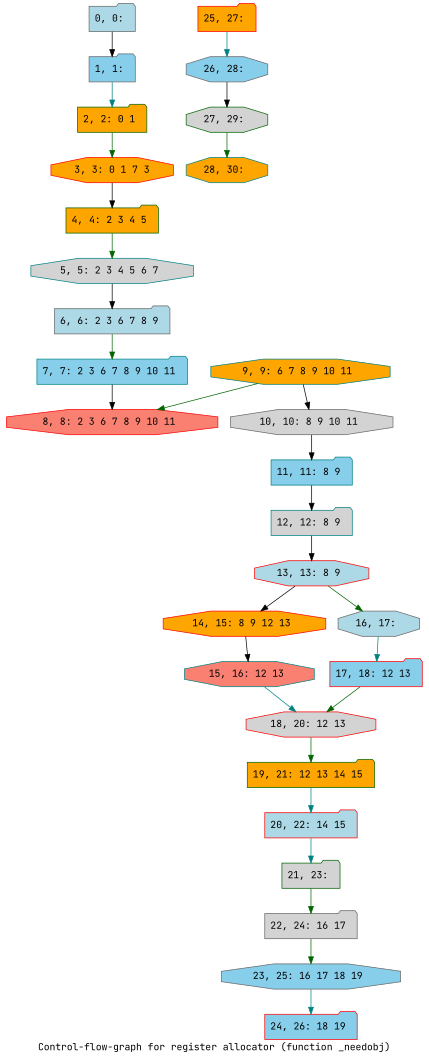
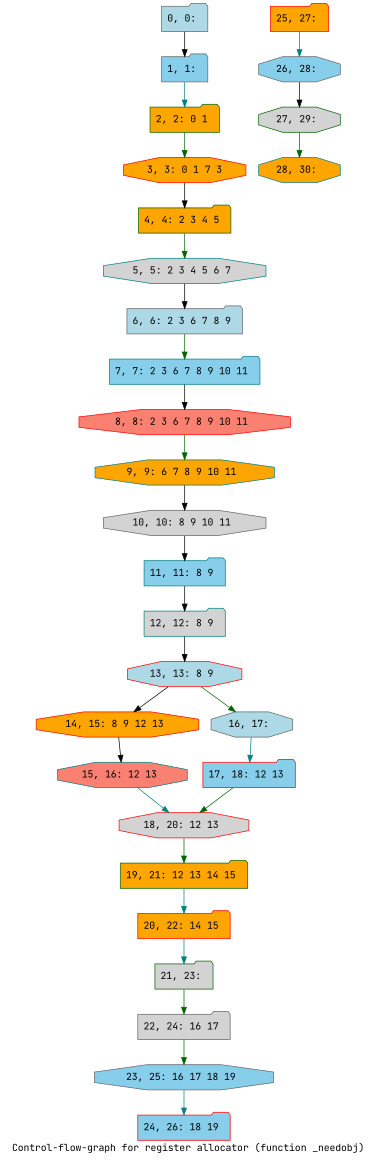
edge "9, 9: 6 7 8 9 10 11" -> "8, 8: 2 3 6 7 8 9 10 11": reversed
node "20, 22: 14 15": fillcolor lightblue -> orange
